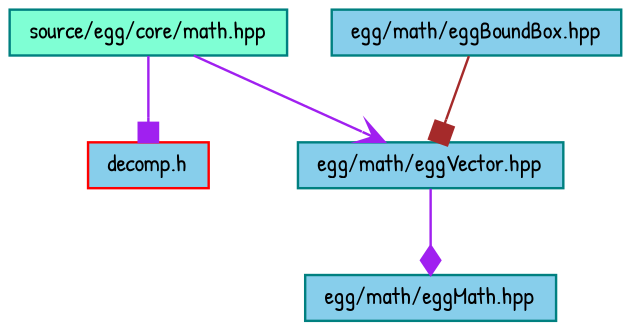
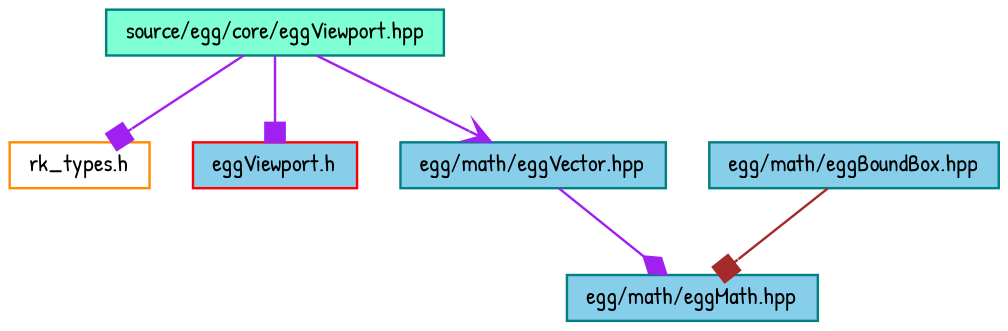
node "source/egg/core/math.hpp": label "source/egg/core/math.hpp" -> "source/egg/core/eggViewport.hpp"
edge "egg/math/eggBoundBox.hpp" -> "egg/math/eggVector.hpp": now "egg/math/eggBoundBox.hpp" -> "egg/math/eggMath.hpp"
node "rk_types.h": added
node "decomp.h": label "decomp.h" -> "eggViewport.h"
